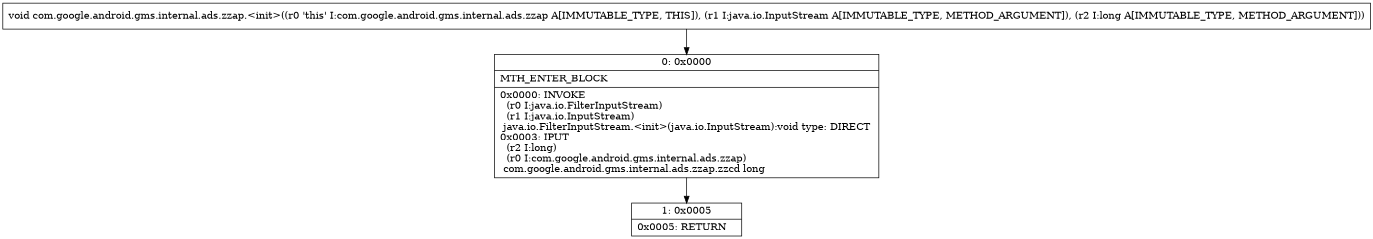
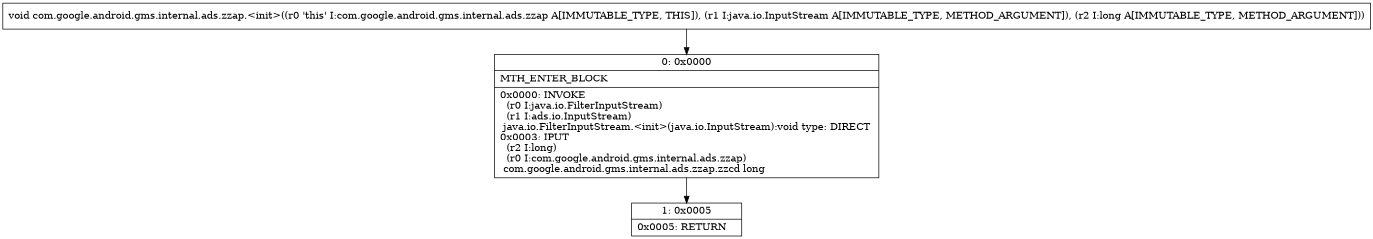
node "0: 0x0000": text "(r1 I:java.io.InputStream)" -> "(r1 I:ads.io.InputStream)"
